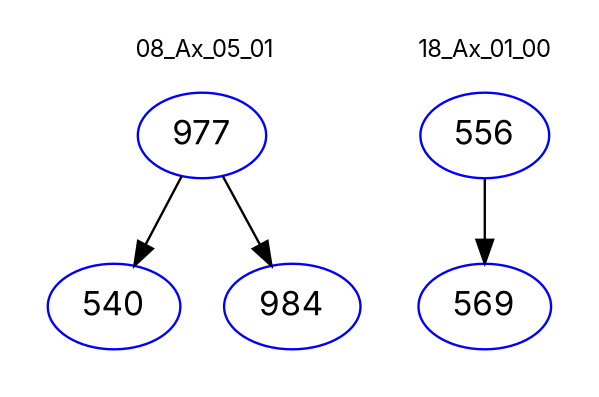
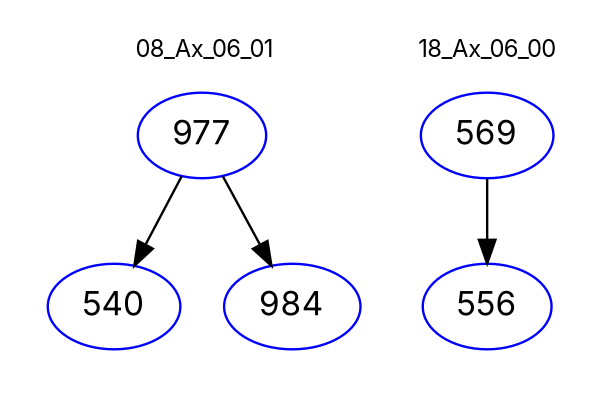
cluster "08_Ax_05_01": label "08_Ax_05_01" -> "08_Ax_06_01"
cluster "18_Ax_01_00": label "18_Ax_01_00" -> "18_Ax_06_00"
edge "556" -> "569": reversed
